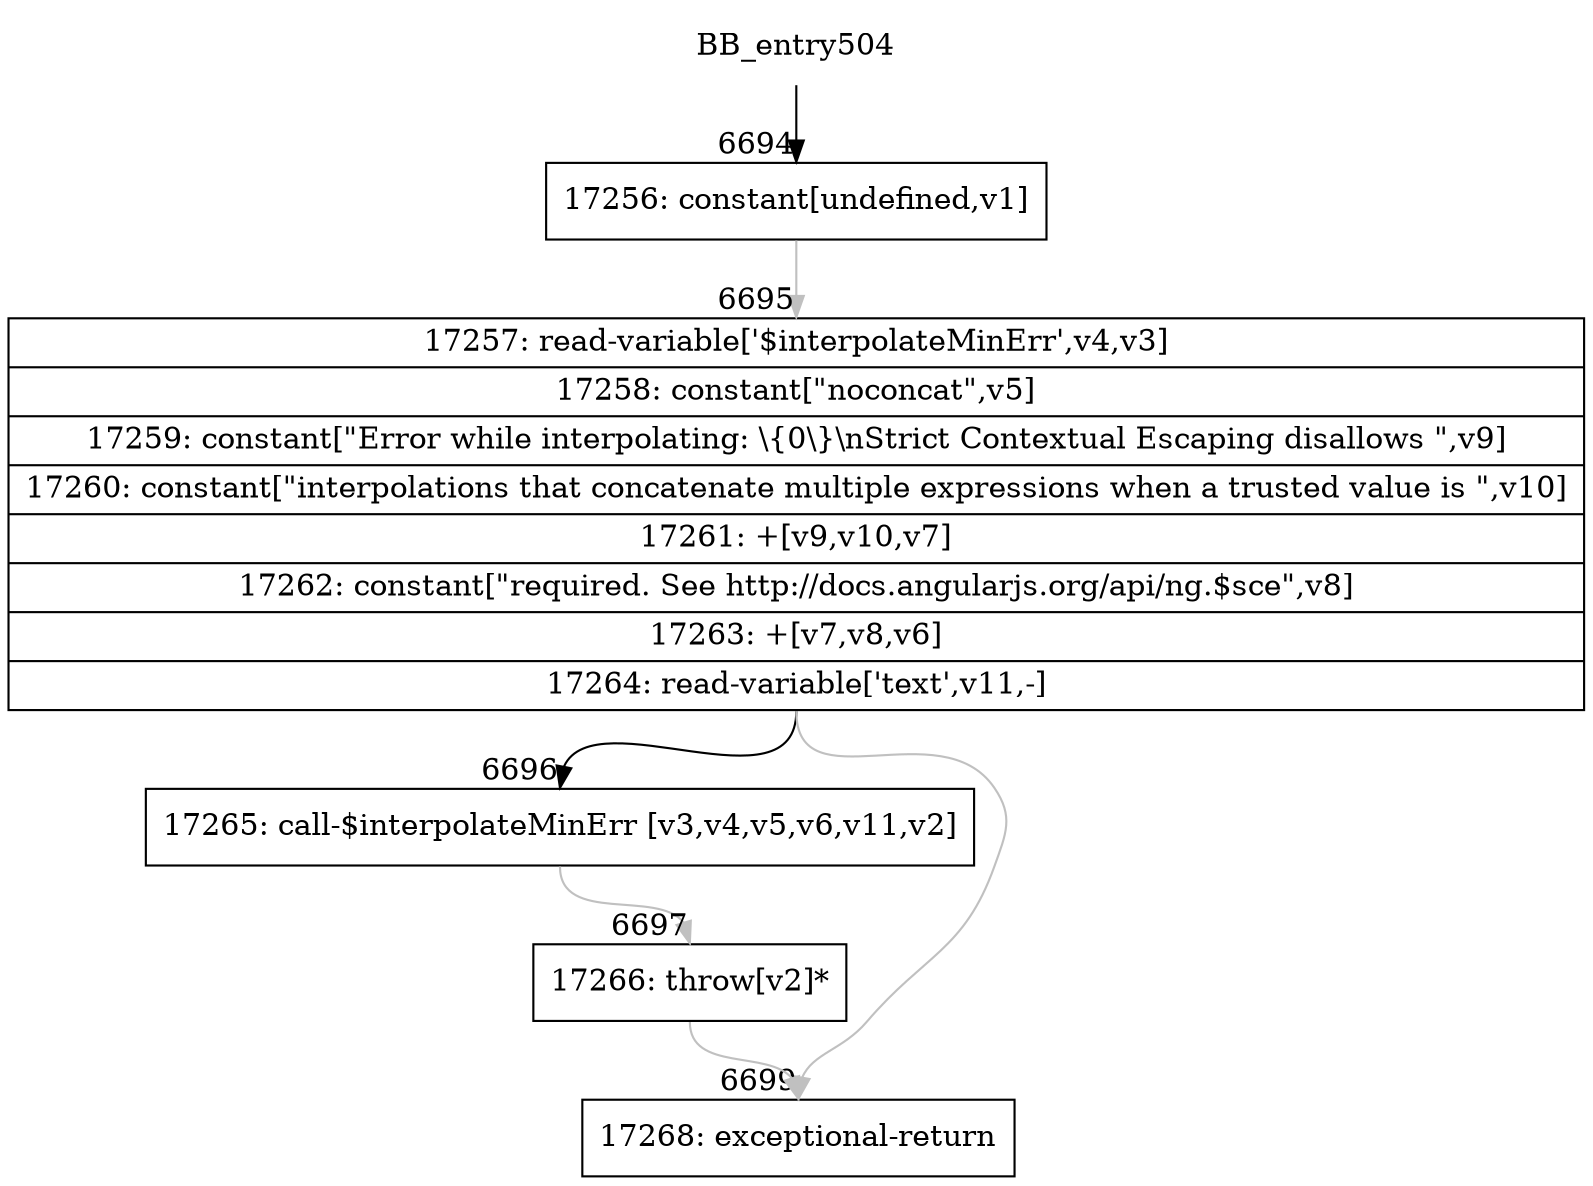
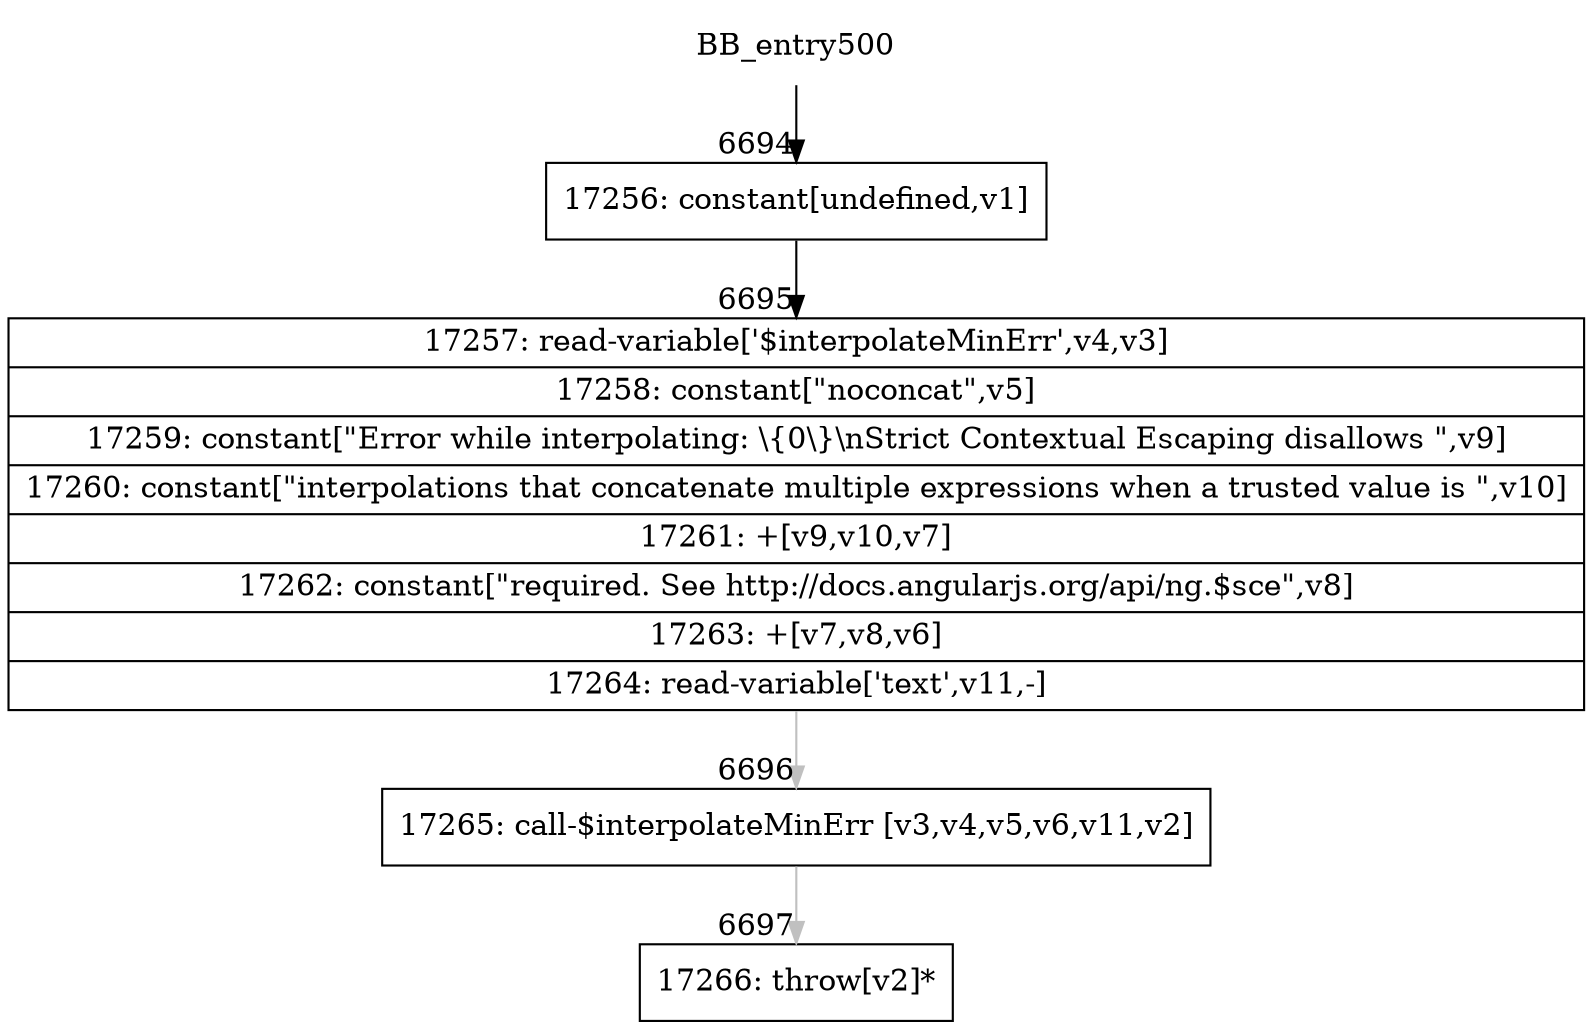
node "BB_entry504": label "BB_entry504" -> "BB_entry500"
edge "17256: constant[undefined,v1]" -> "17257: read-variable['$interpolateMinErr',v4,v3]": color gray -> black
edge "17257: read-variable['$interpolateMinErr',v4,v3]" -> "17265: call-$interpolateMinErr [v3,v4,v5,v6,v11,v2]": color black -> gray
node "17268: exceptional-return": removed
